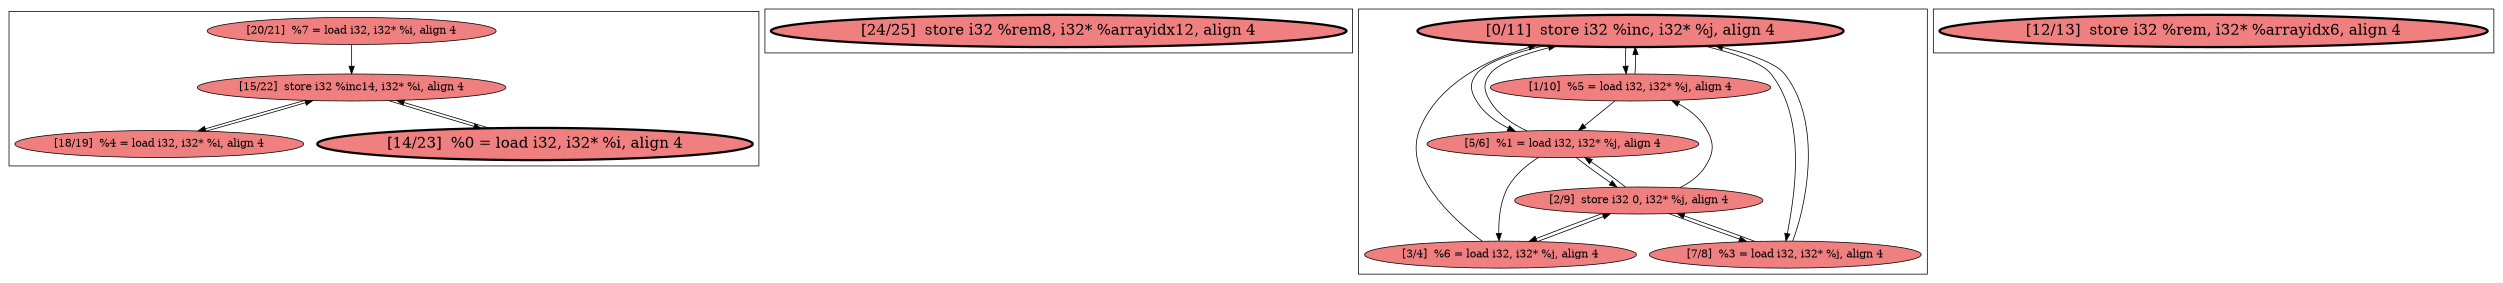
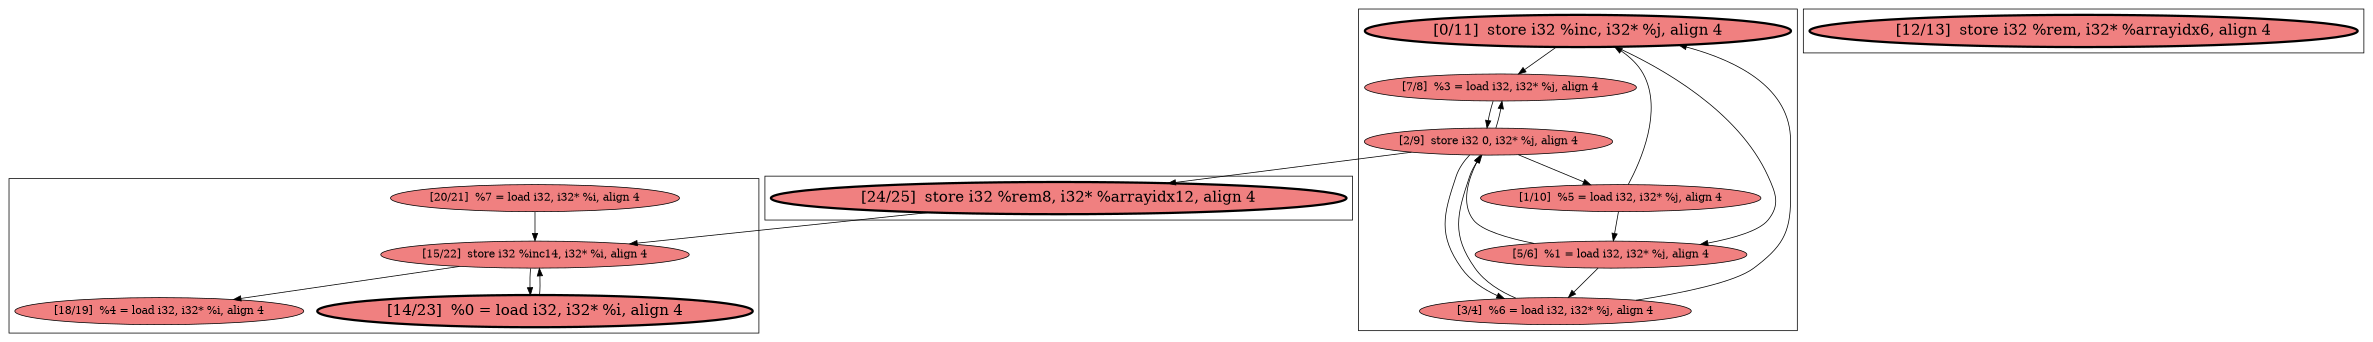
edge "[0/11]  store i32 %inc, i32* %j, align 4" -> "[1/10]  %5 = load i32, i32* %j, align 4": removed
edge "[5/6]  %1 = load i32, i32* %j, align 4" -> "[0/11]  store i32 %inc, i32* %j, align 4": removed
edge "[18/19]  %4 = load i32, i32* %i, align 4" -> "[15/22]  store i32 %inc14, i32* %i, align 4": now "[24/25]  store i32 %rem8, i32* %arrayidx12, align 4" -> "[15/22]  store i32 %inc14, i32* %i, align 4"
edge "[7/8]  %3 = load i32, i32* %j, align 4" -> "[0/11]  store i32 %inc, i32* %j, align 4": removed
edge "[2/9]  store i32 0, i32* %j, align 4" -> "[5/6]  %1 = load i32, i32* %j, align 4": now "[2/9]  store i32 0, i32* %j, align 4" -> "[24/25]  store i32 %rem8, i32* %arrayidx12, align 4"
